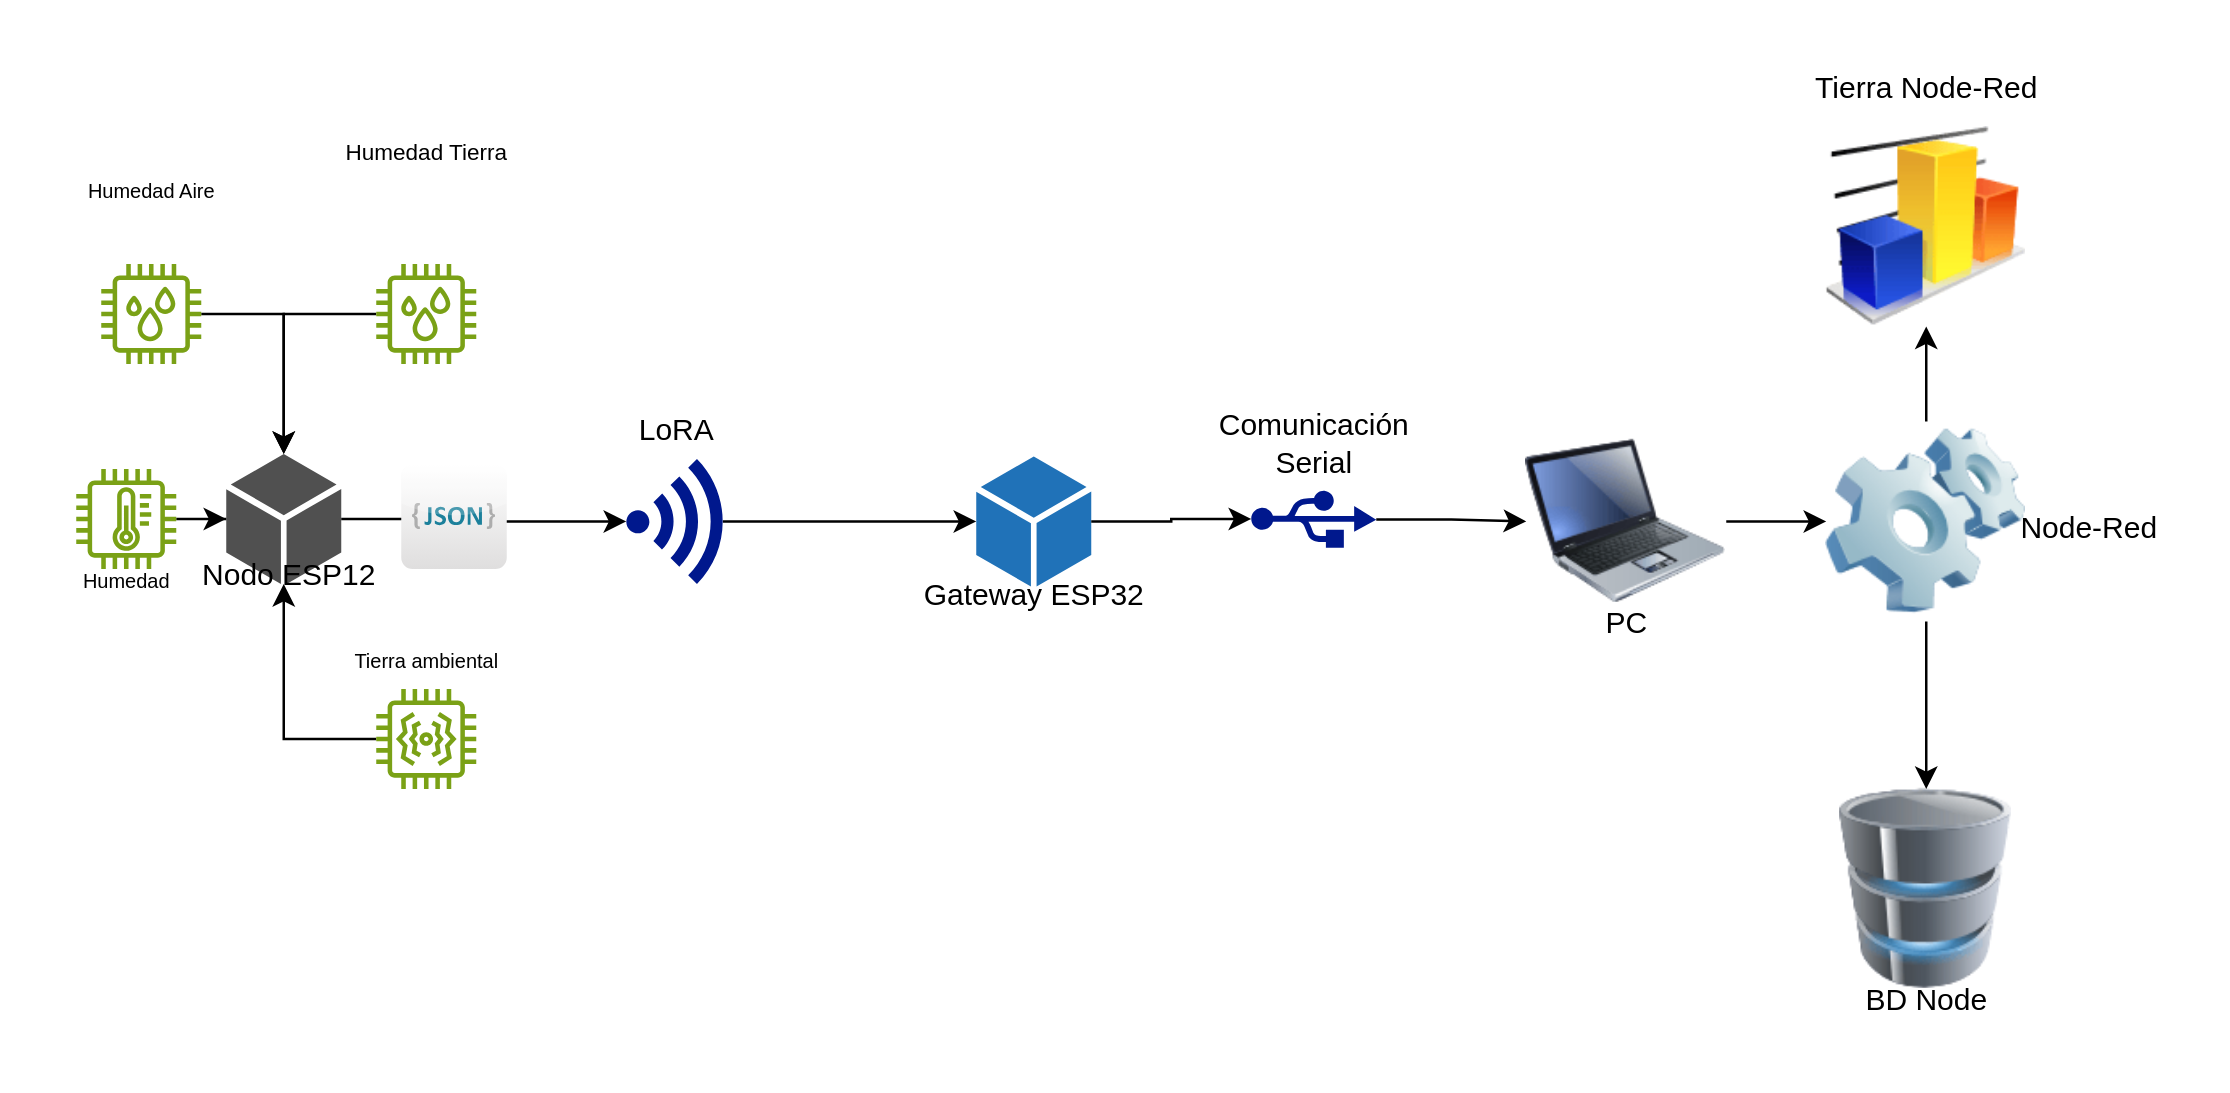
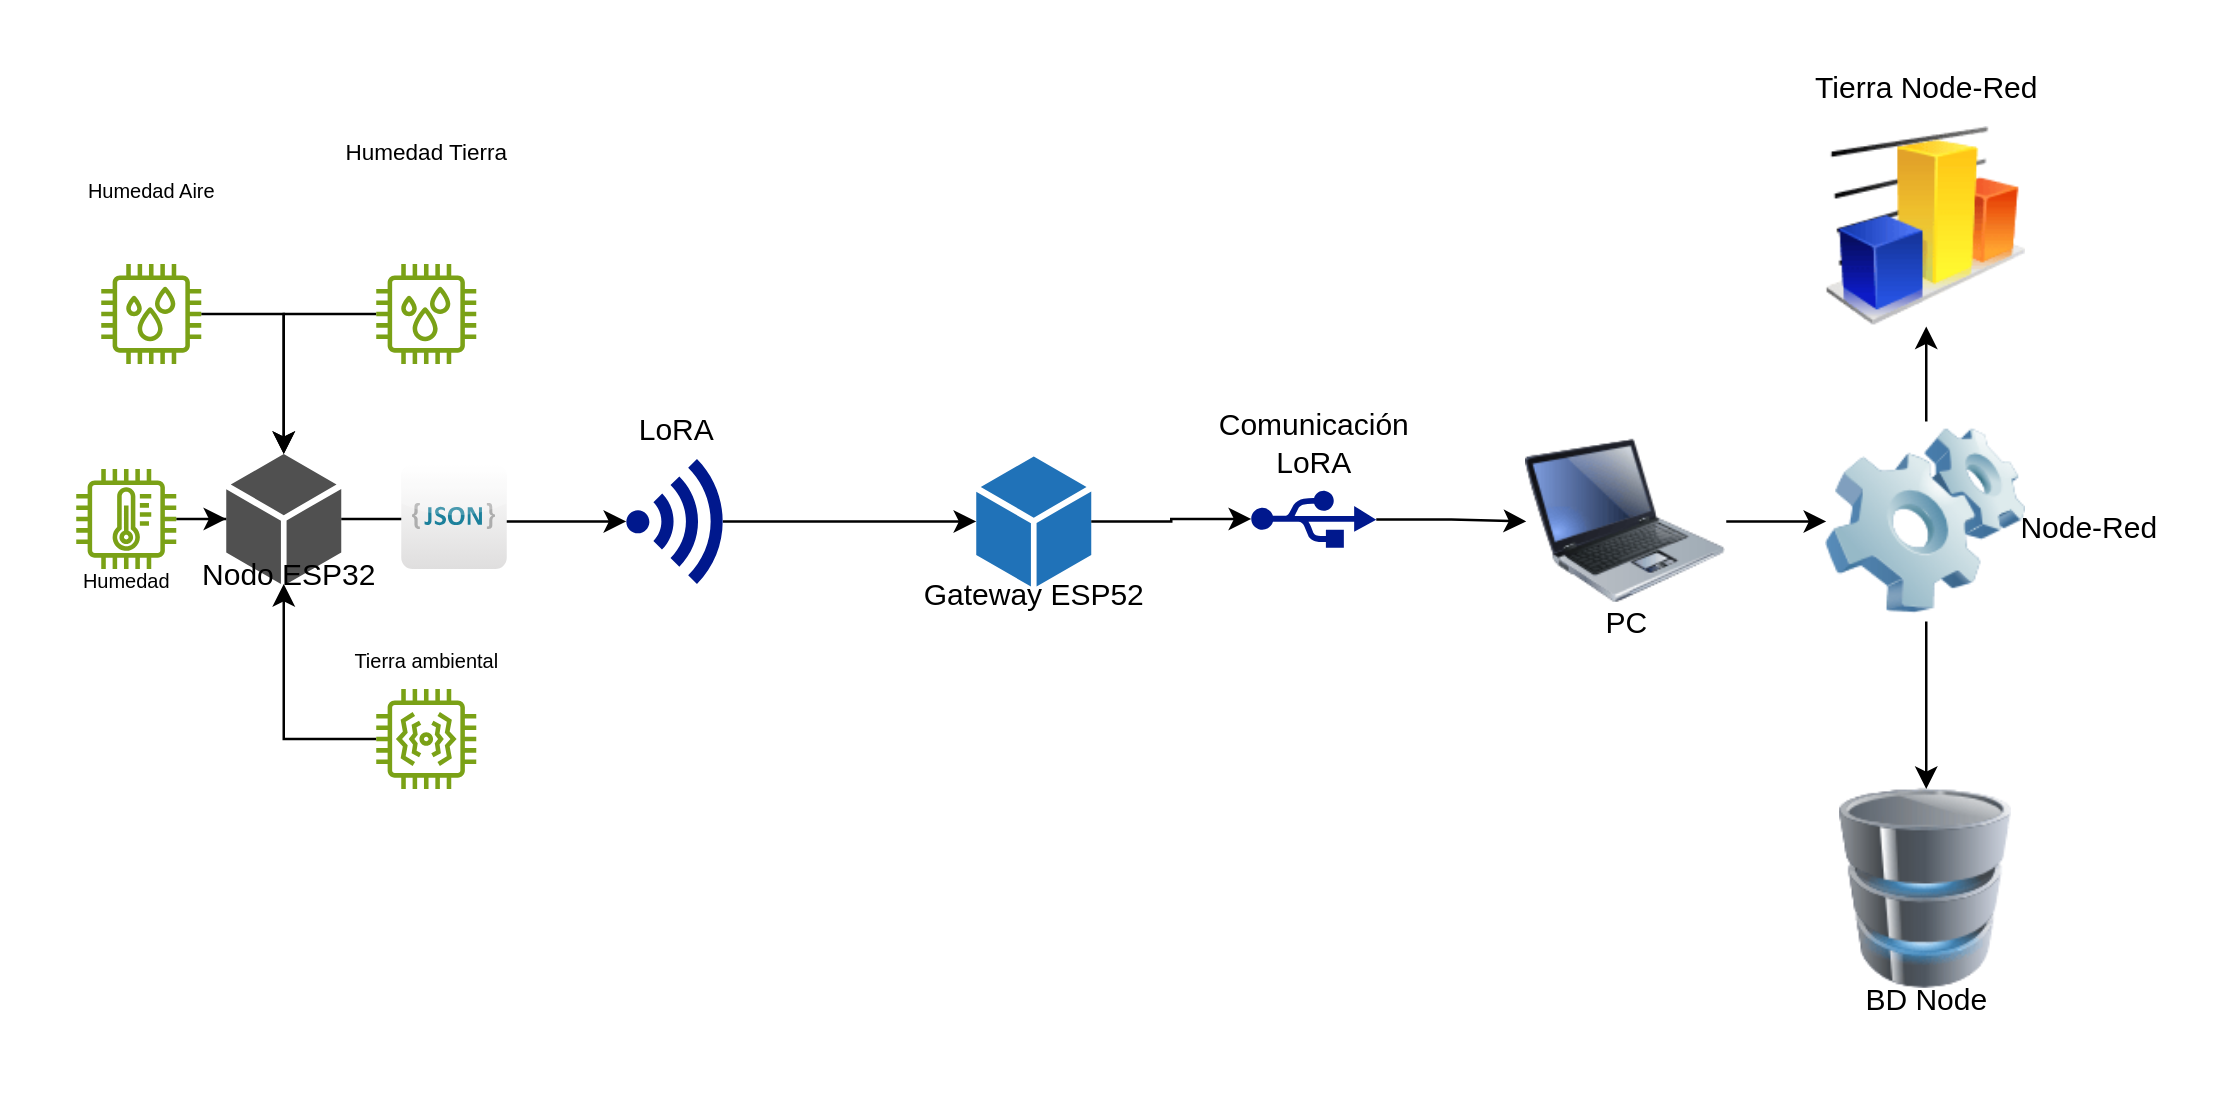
node "Comunicación Serial": label "Comunicación Serial" -> "Comunicación LoRA"
node "Nodo ESP12": label "Nodo ESP12" -> "Nodo ESP32"
node "Gateway ESP32": label "Gateway ESP32" -> "Gateway ESP52"
